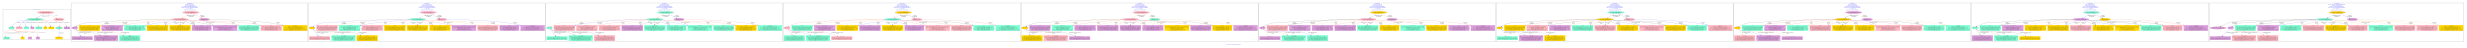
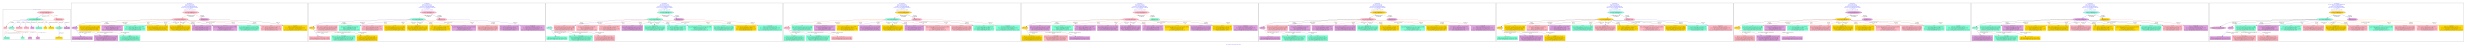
node "date": added
node "medium": fillcolor aquamarine -> lightpink
node "birth": fillcolor gold -> aquamarine
